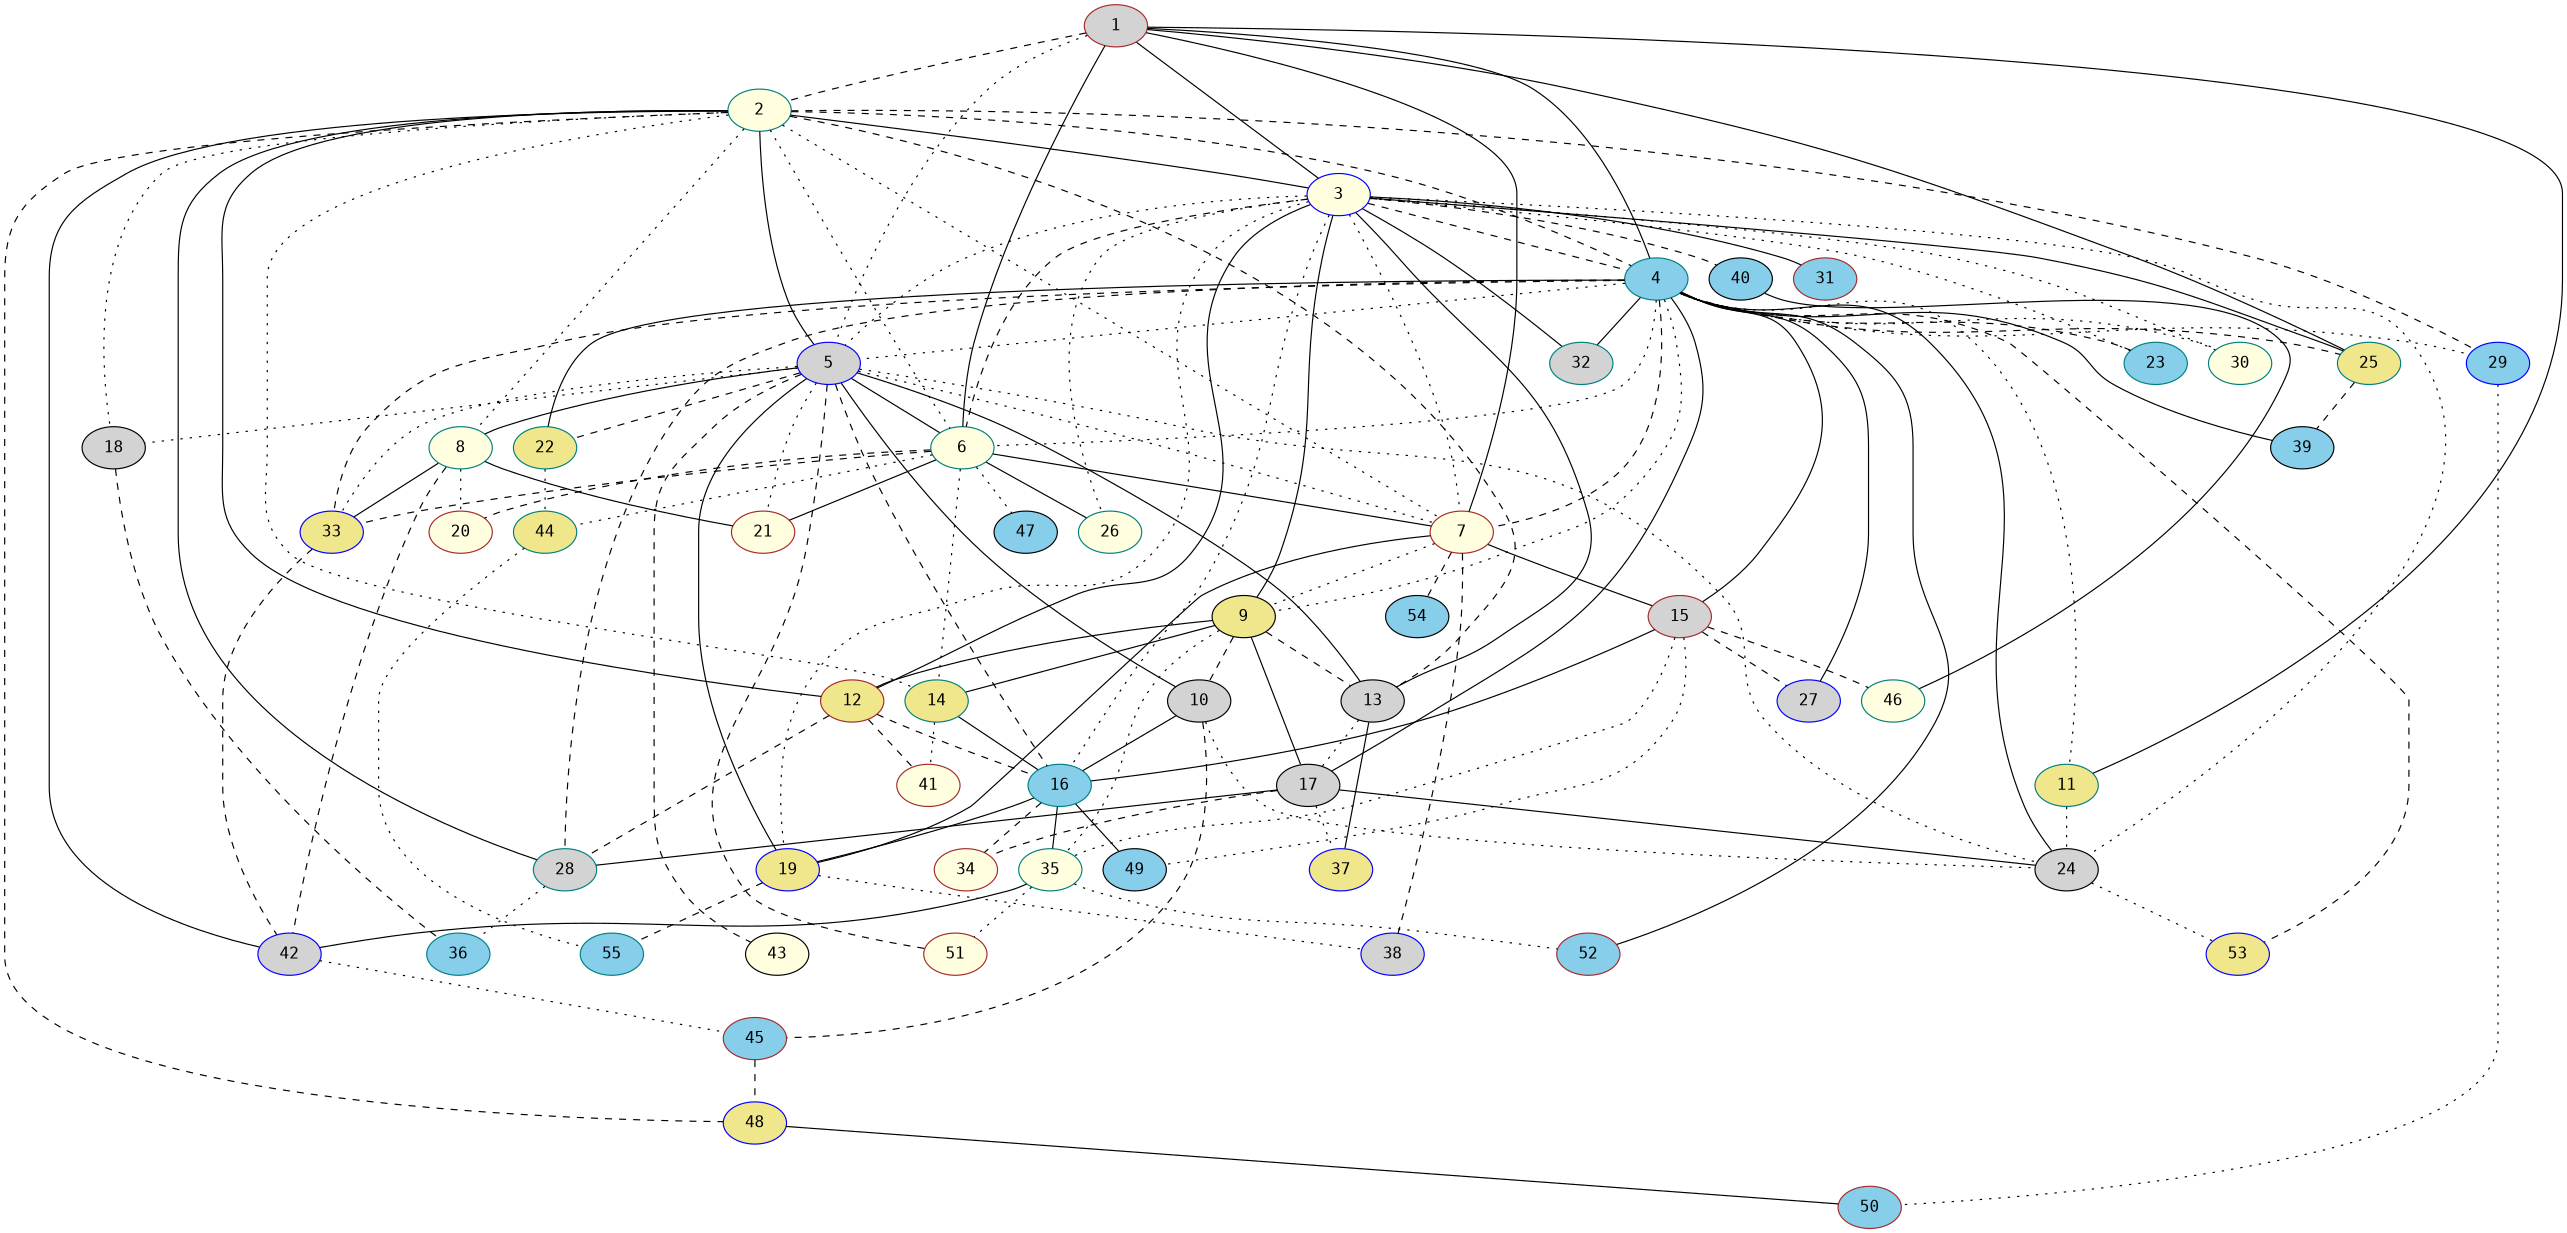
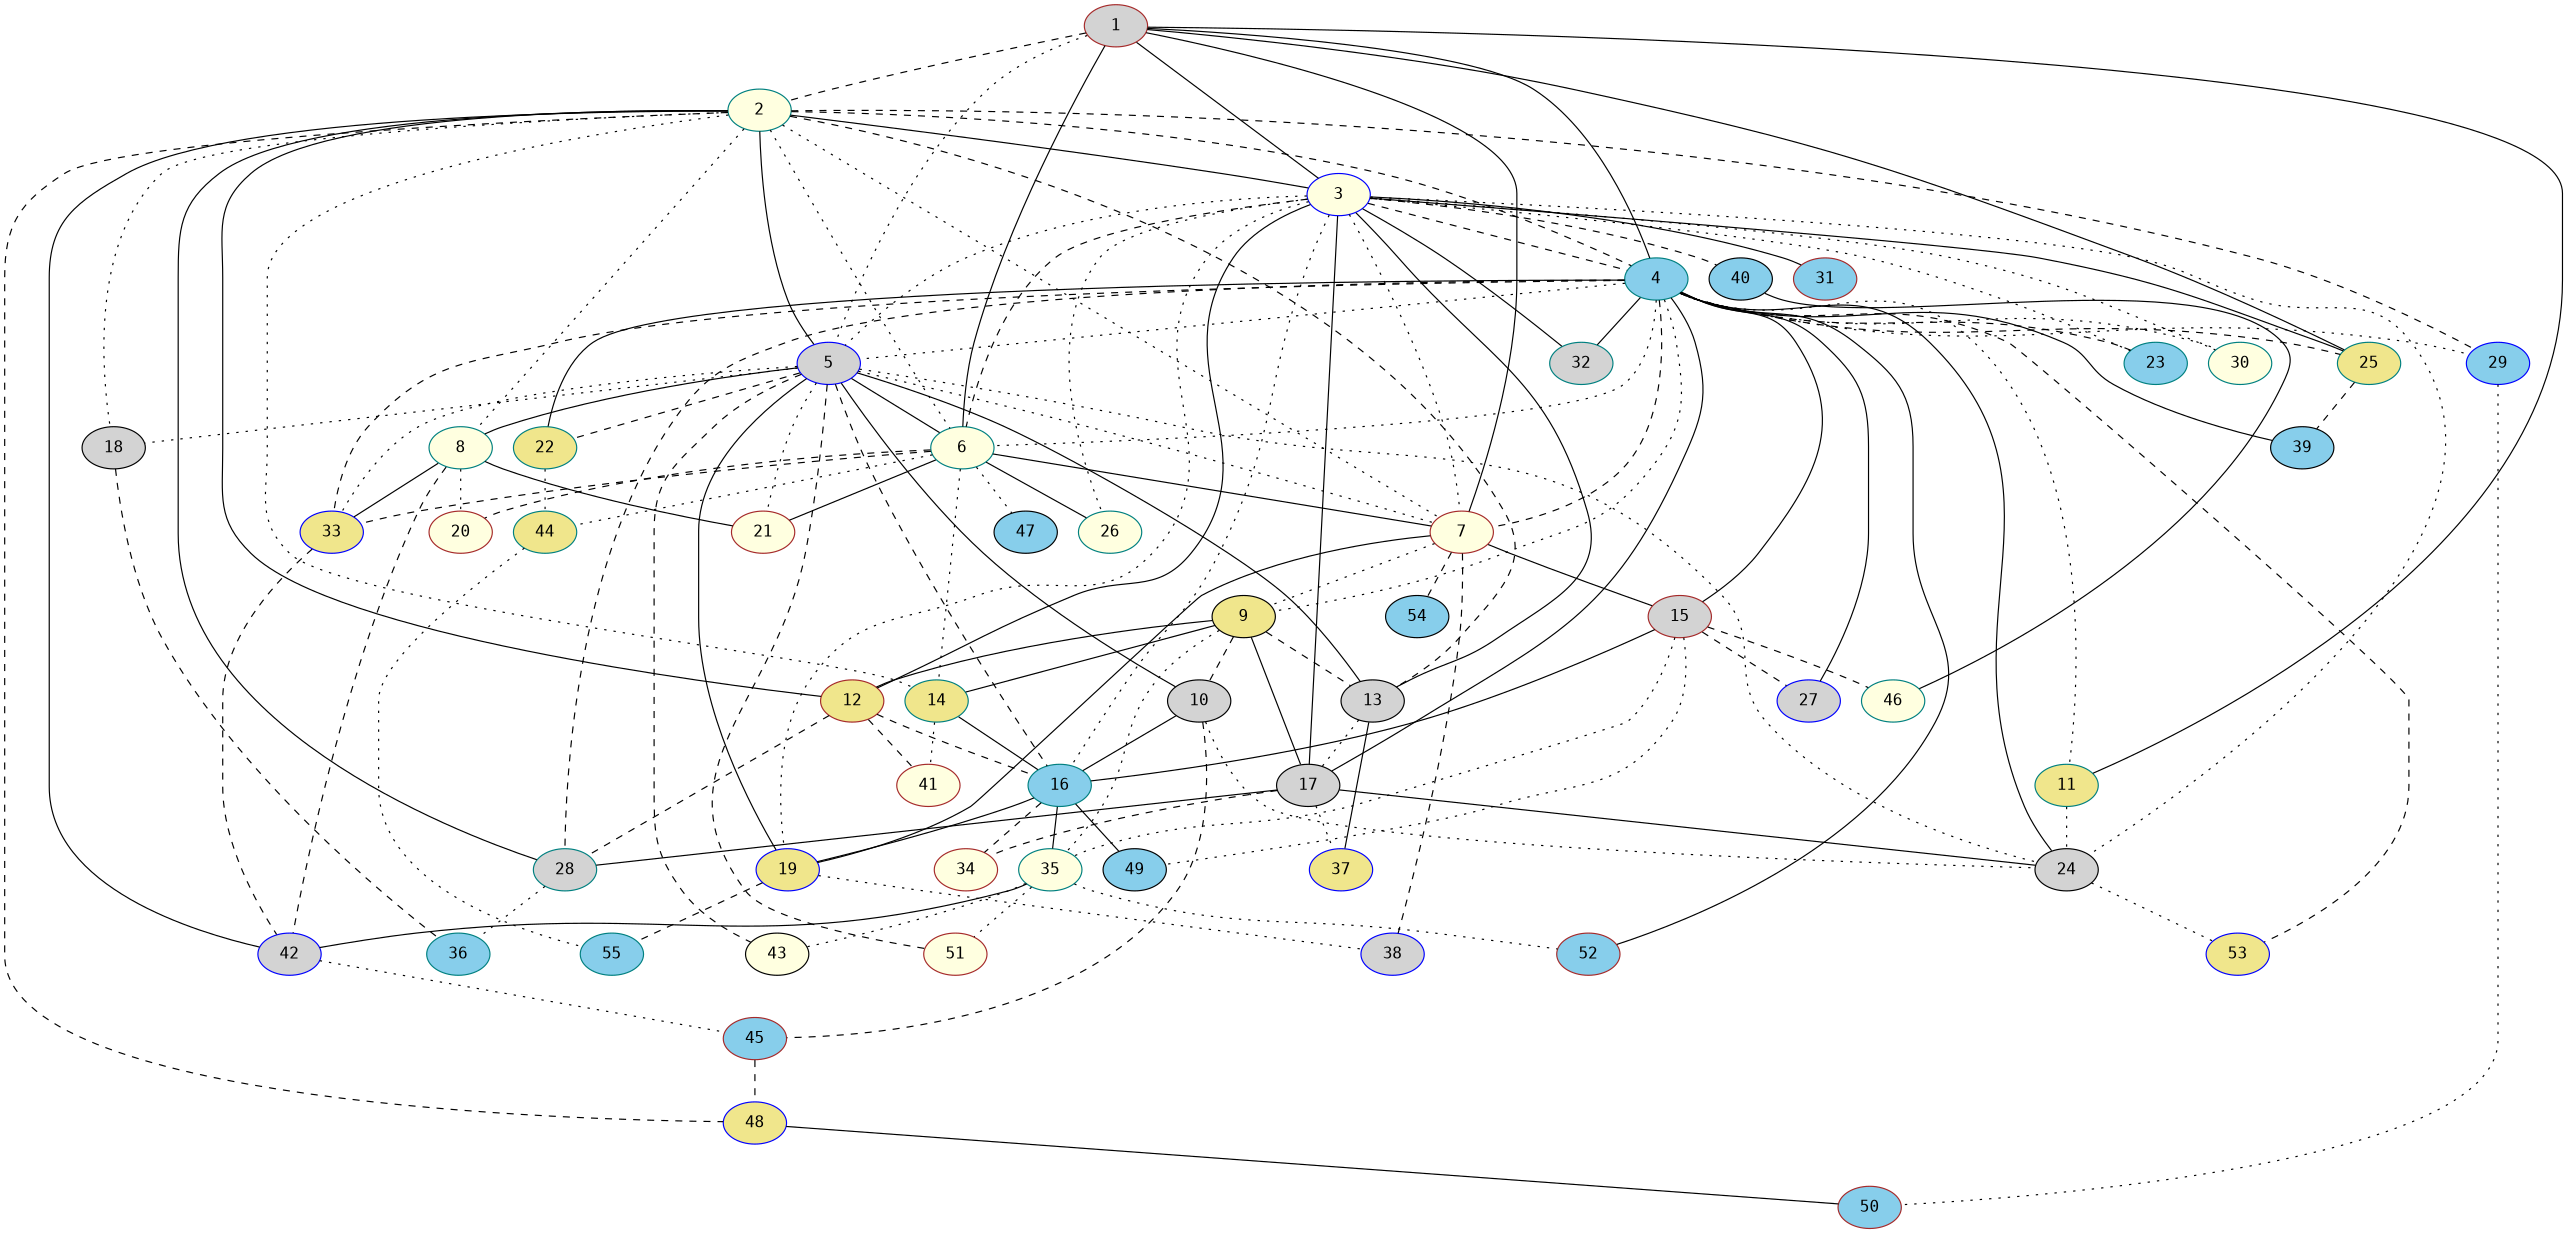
edge "3" -- "9": now "3" -- "17"
edge "35" -- "43": added
